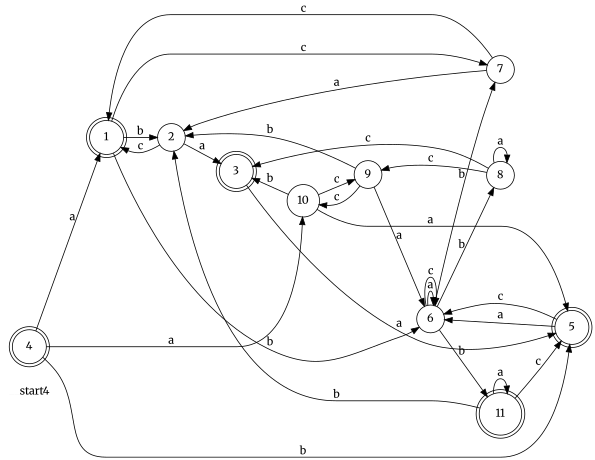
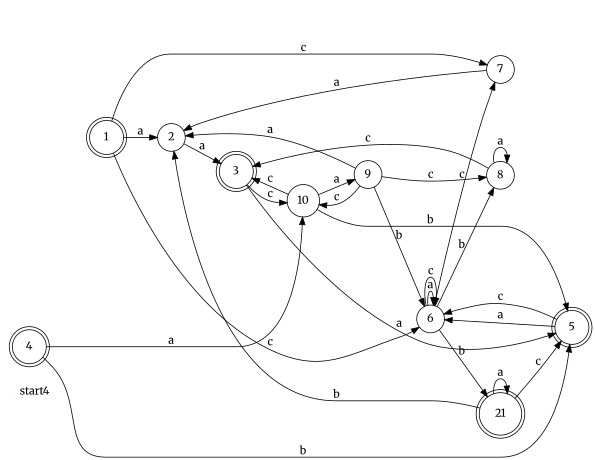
edge "7" -> "1": removed, label "c"
edge "9" -> "2": label "b" -> "a"
edge "1" -> "2": label "b" -> "a"
edge "2" -> "1": removed, label "c"
edge "8" -> "9": reversed
edge "6" -> "7": label "b" -> "c"
edge "10" -> "3": label "b" -> "c"
edge "10" -> "9": label "c" -> "a"
edge "3" -> "10": added, label "c"
edge "10" -> "5": label "a" -> "b"
edge "9" -> "6": label "a" -> "b"
edge "4" -> "1": removed, label "a"
edge "1" -> "6": label "b" -> "c"
node "11": label "11" -> "21"
